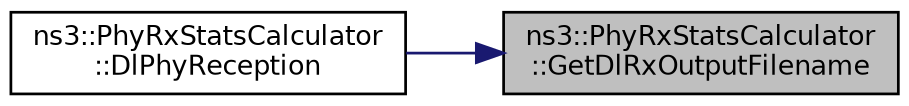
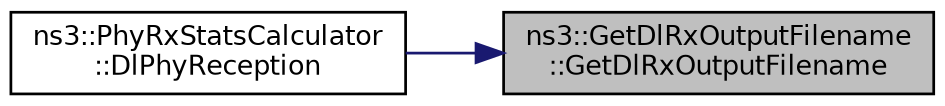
node "ns3::PhyRxStatsCalculator ::GetDlRxOutputFilename": label "ns3::PhyRxStatsCalculator ::GetDlRxOutputFilename" -> "ns3::GetDlRxOutputFilename ::GetDlRxOutputFilename"
